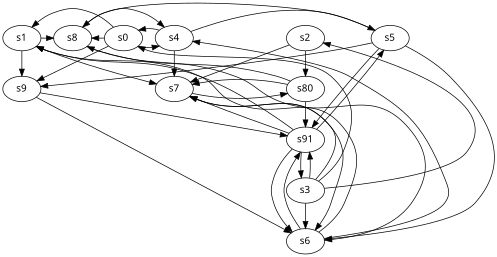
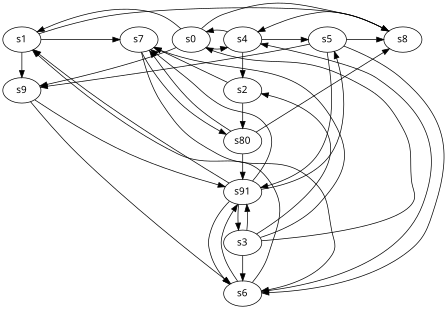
edge "s4" -> "s7": now "s4" -> "s2"
edge "s8" -> "s6": removed
